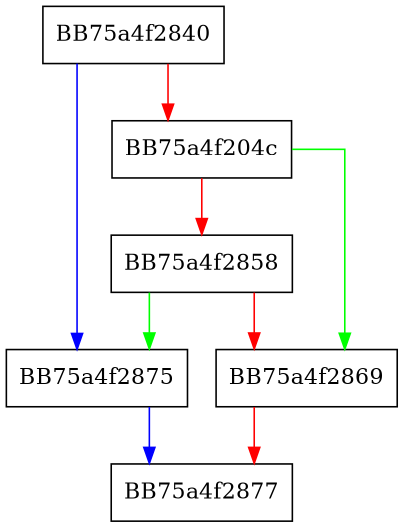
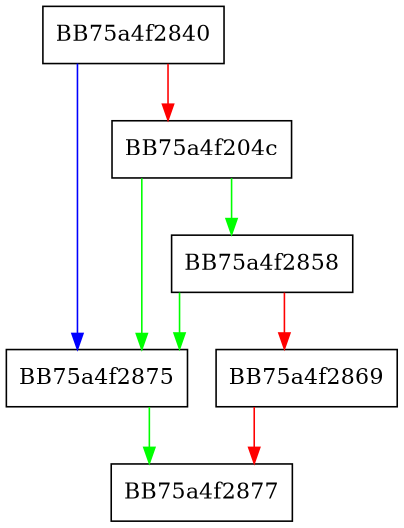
edge "BB75a4f204c" -> "BB75a4f2858": color red -> green
edge "BB75a4f204c" -> "BB75a4f2869": now "BB75a4f204c" -> "BB75a4f2875"
edge "BB75a4f2875" -> "BB75a4f2877": color blue -> green
